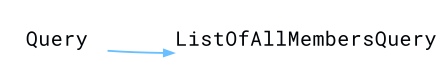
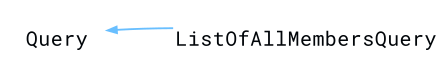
edge "Query" -> "ListOfAllMembersQuery": reversed
